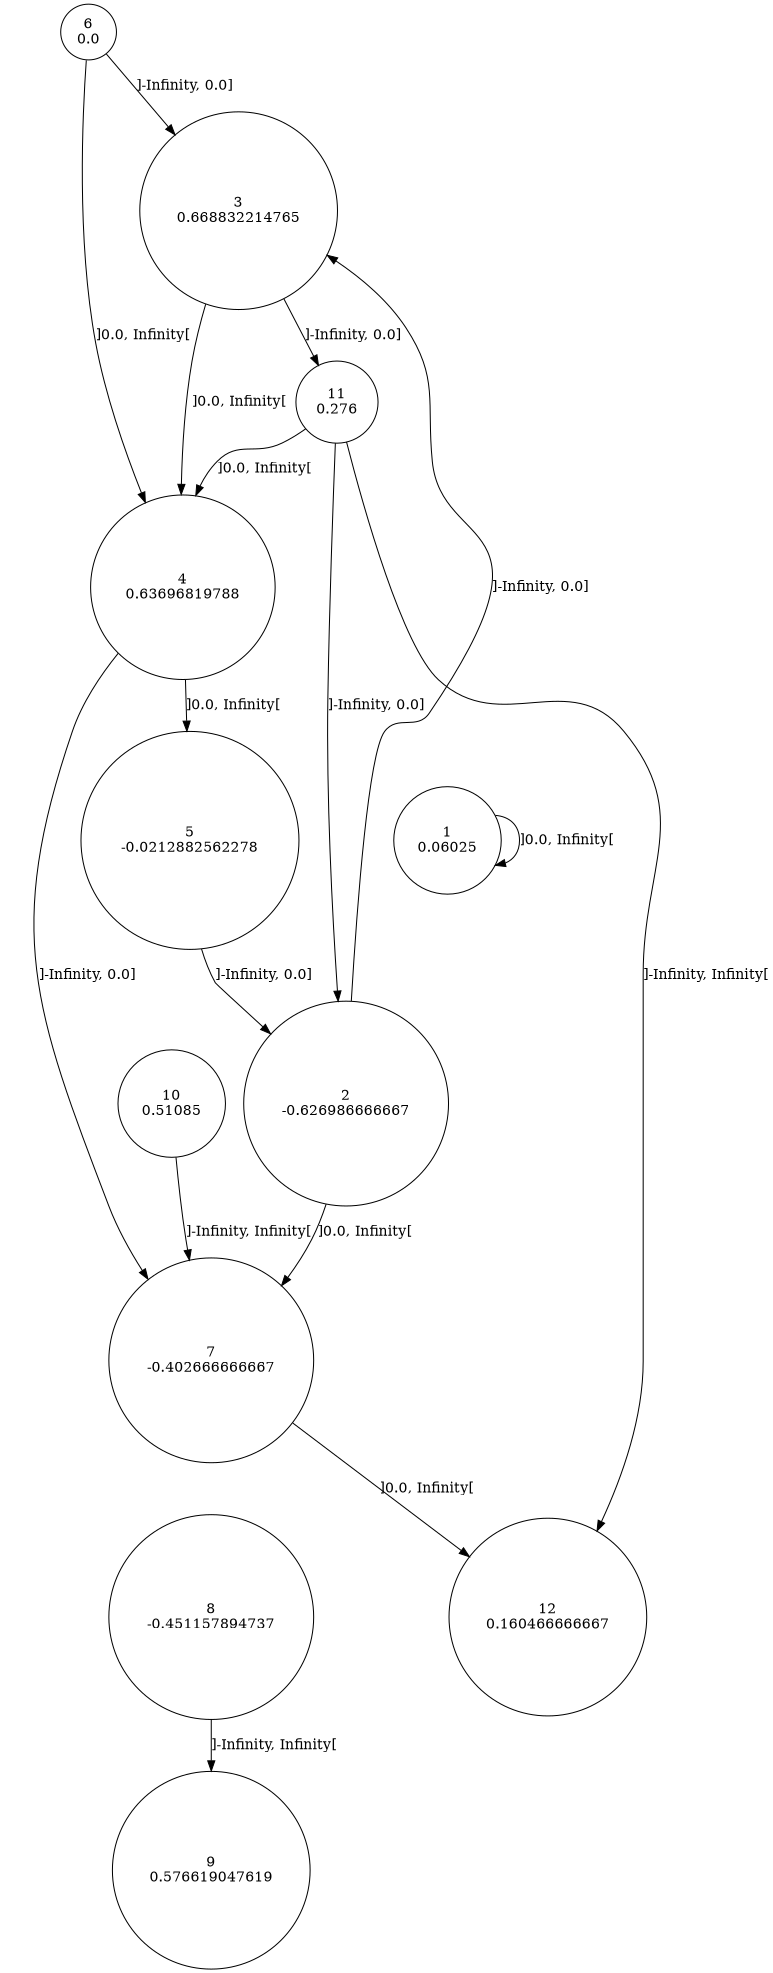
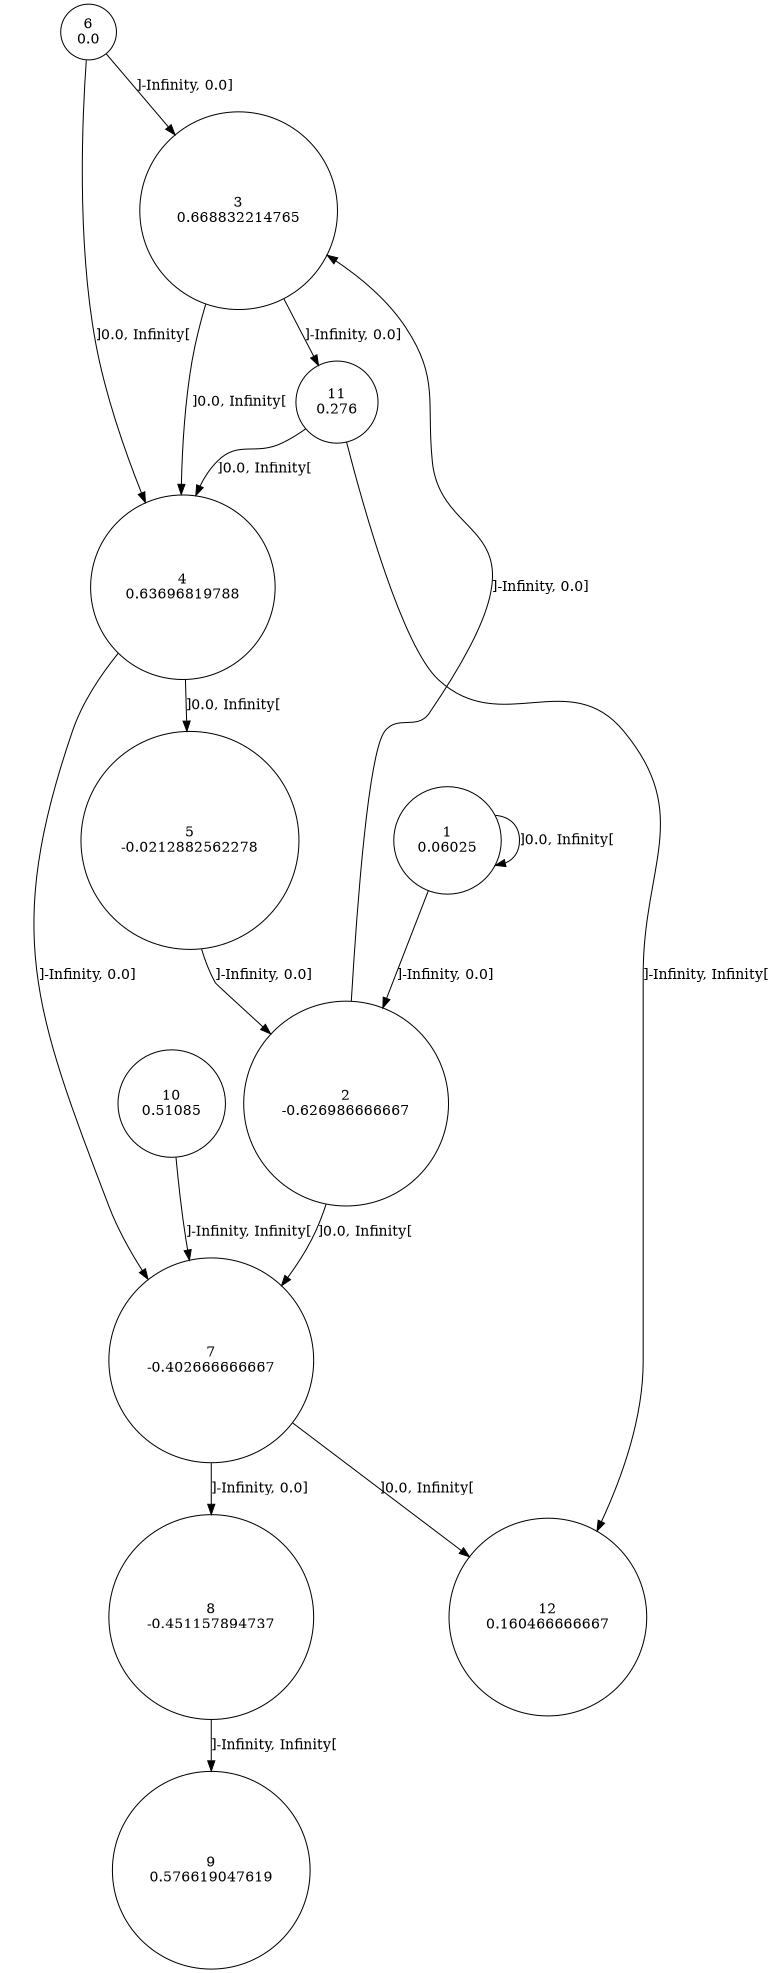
edge "11 0.276" -> "2 -0.626986666667": now "1 0.06025" -> "2 -0.626986666667"
edge "7 -0.402666666667" -> "8 -0.451157894737": added, label "]-Infinity, 0.0]"
